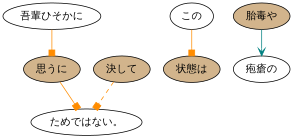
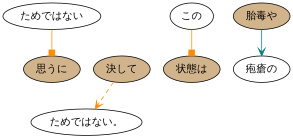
node "吾輩ひそかに": label "吾輩ひそかに" -> "ためではない"
edge "思うに" -> "ためではない。": removed
edge "決して" -> "ためではない。": arrowhead box -> vee
